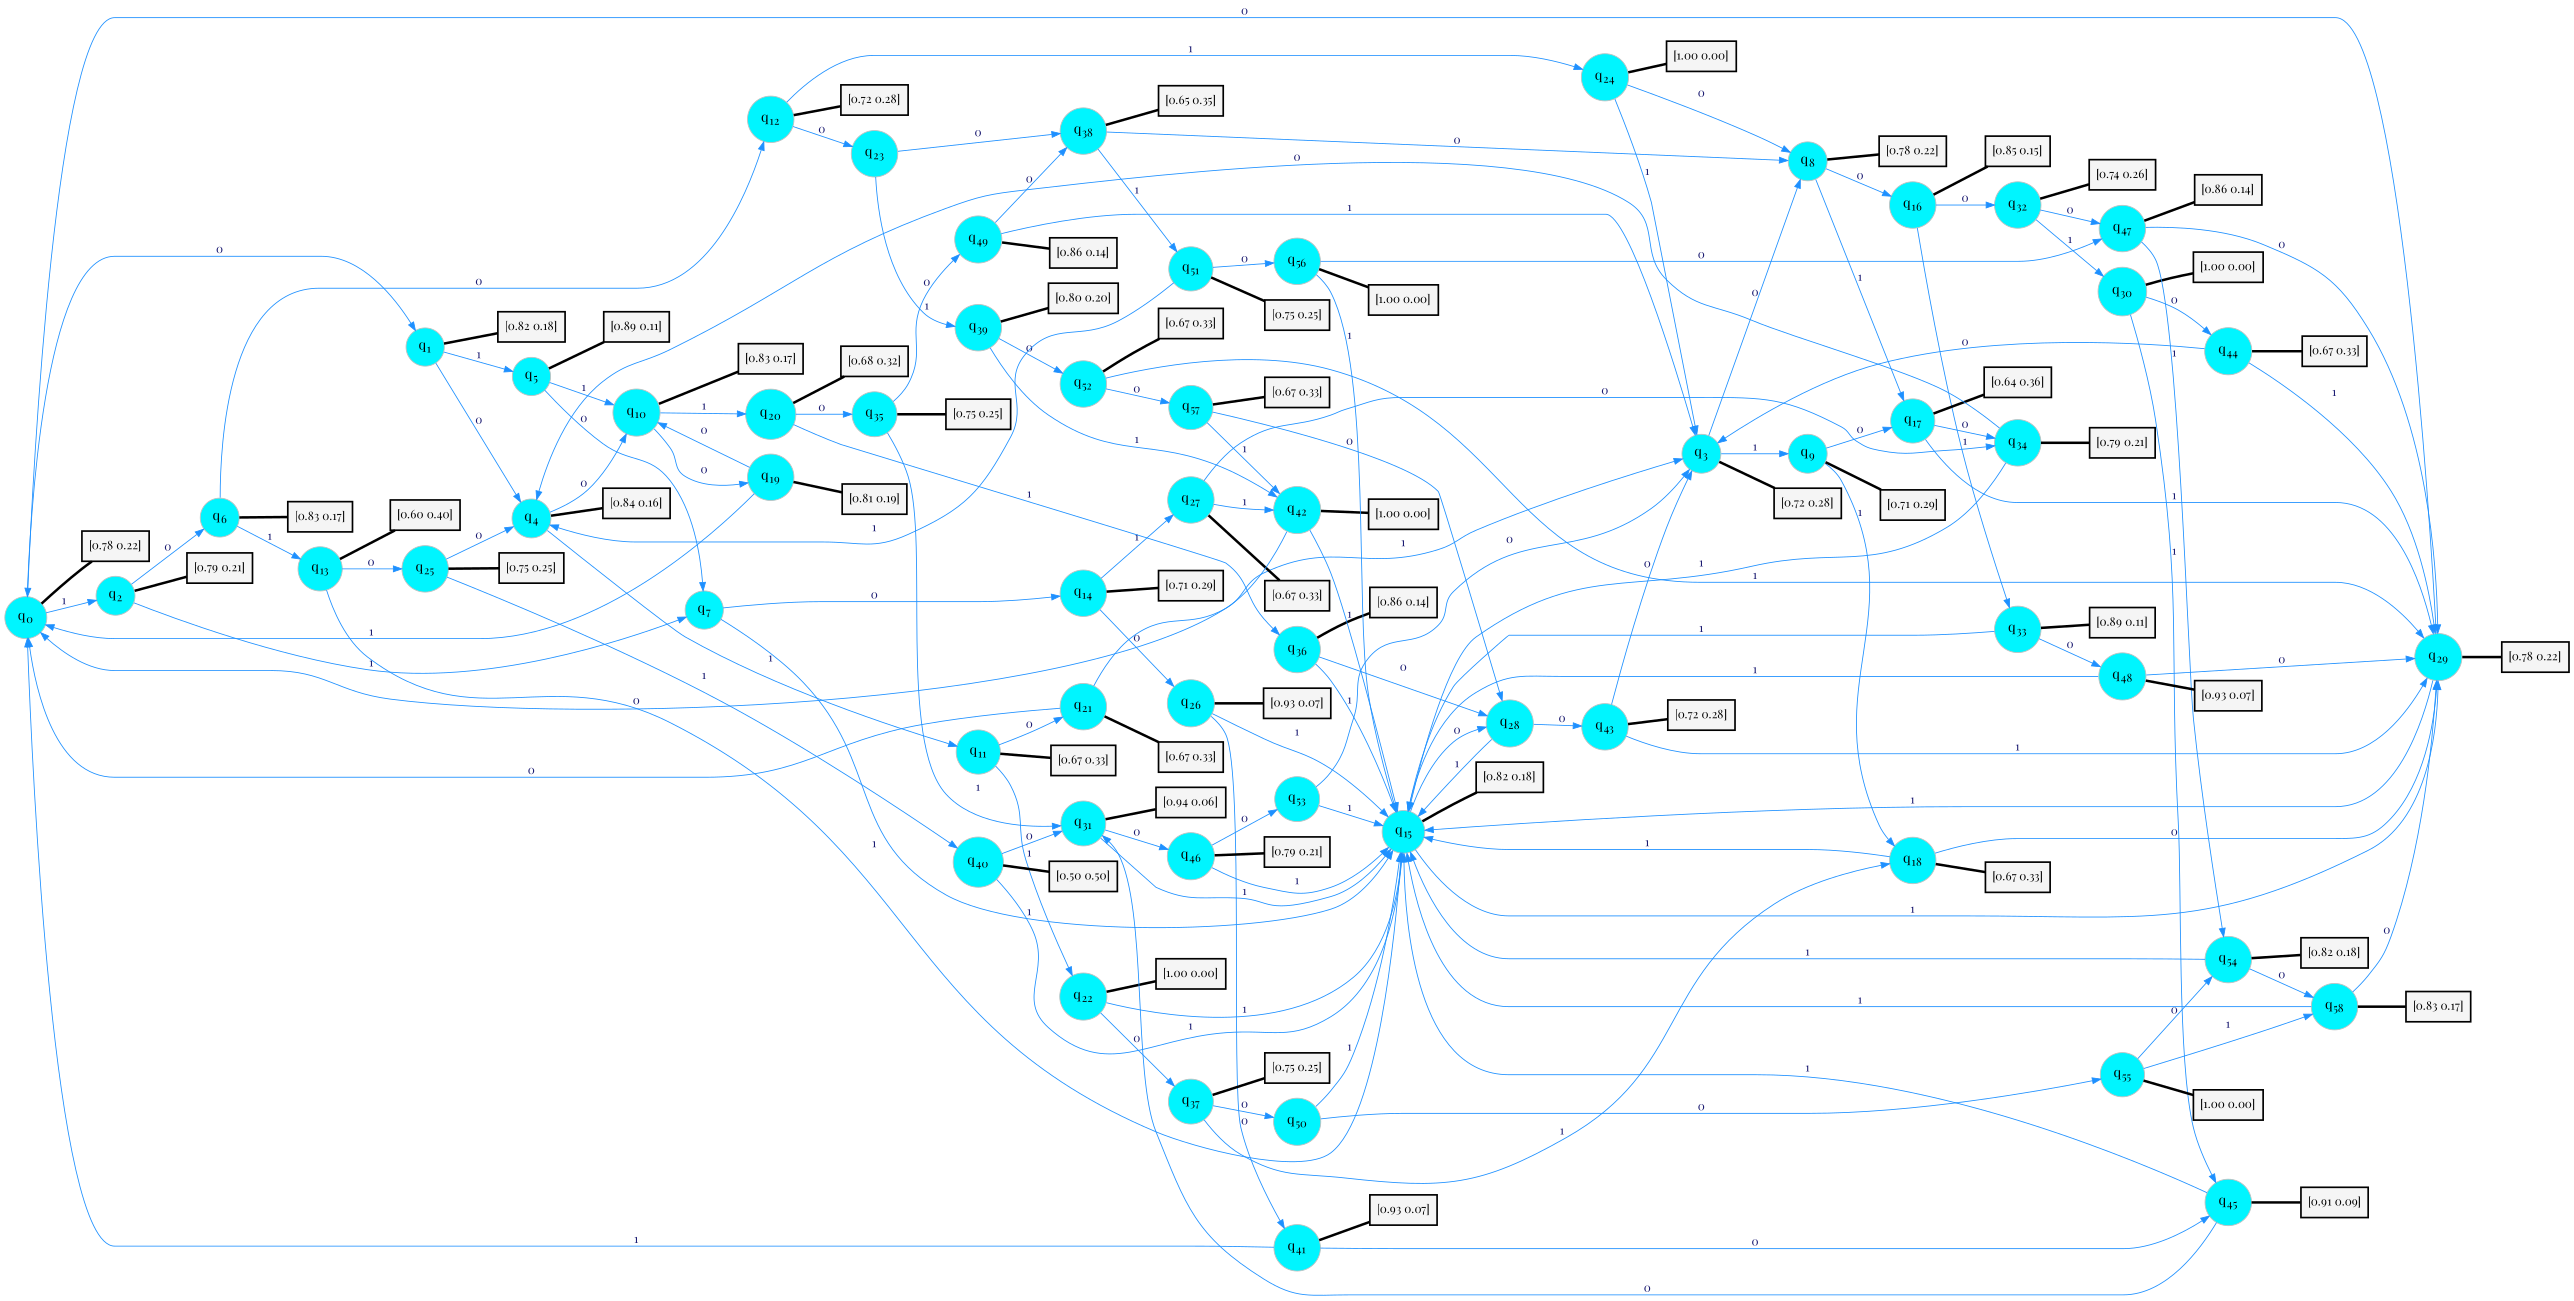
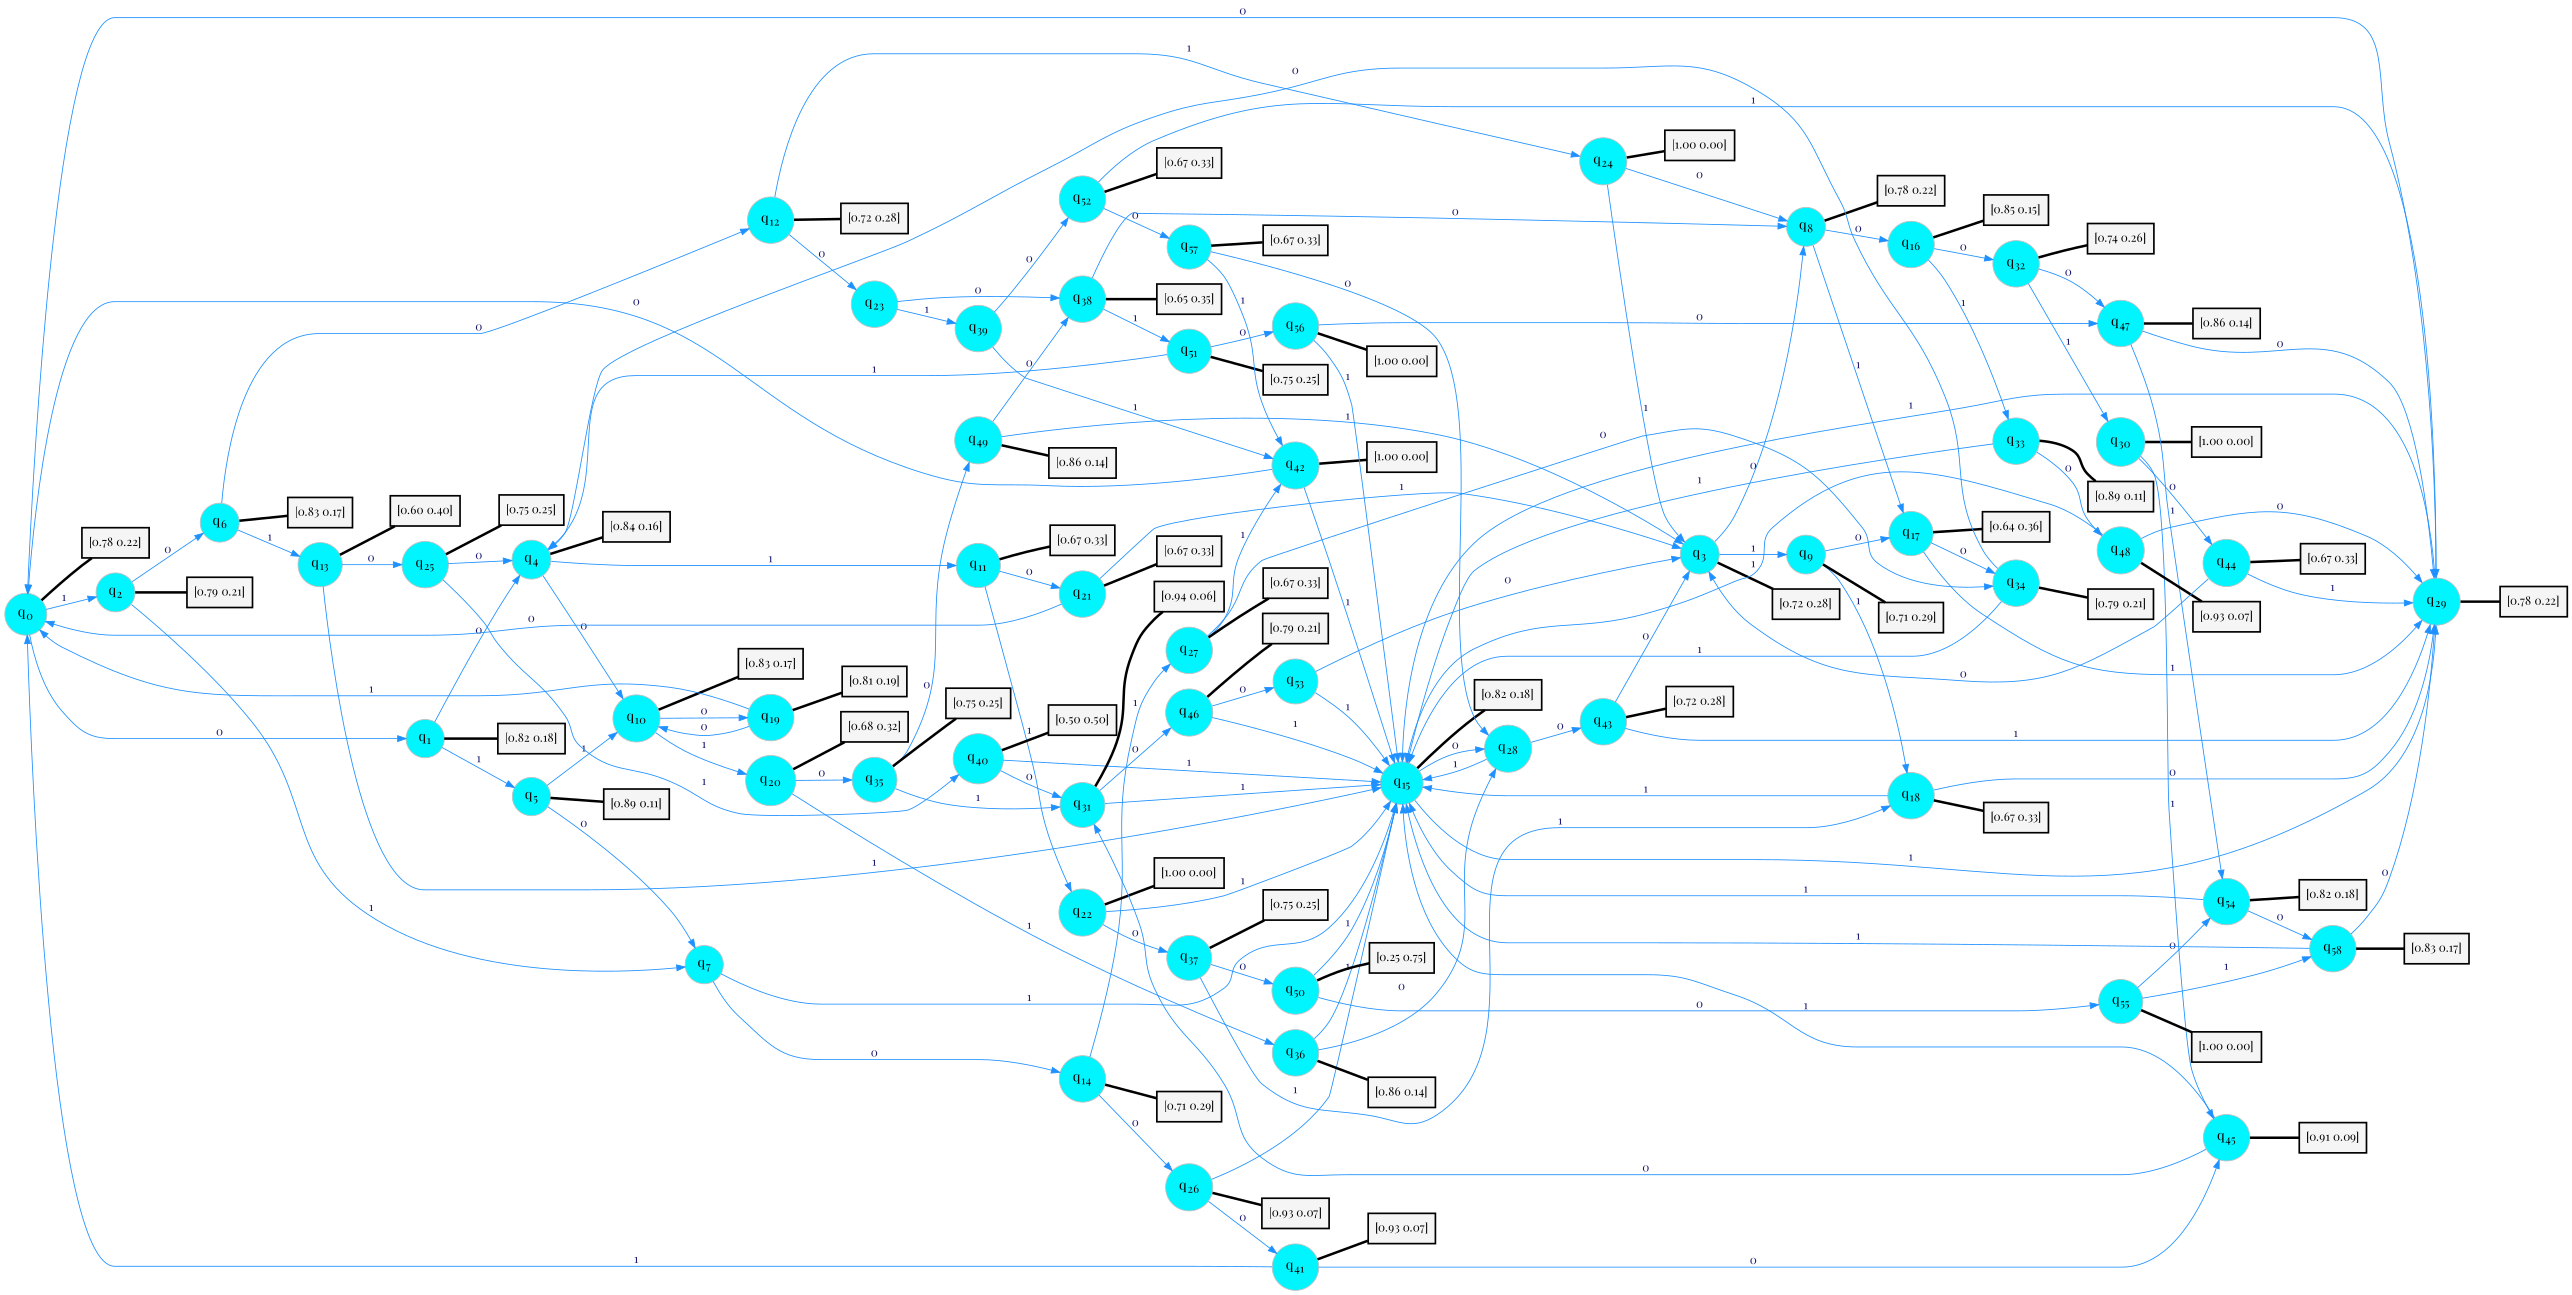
node "[0.80 0.20]": removed
node "[0.25 0.75]": added
